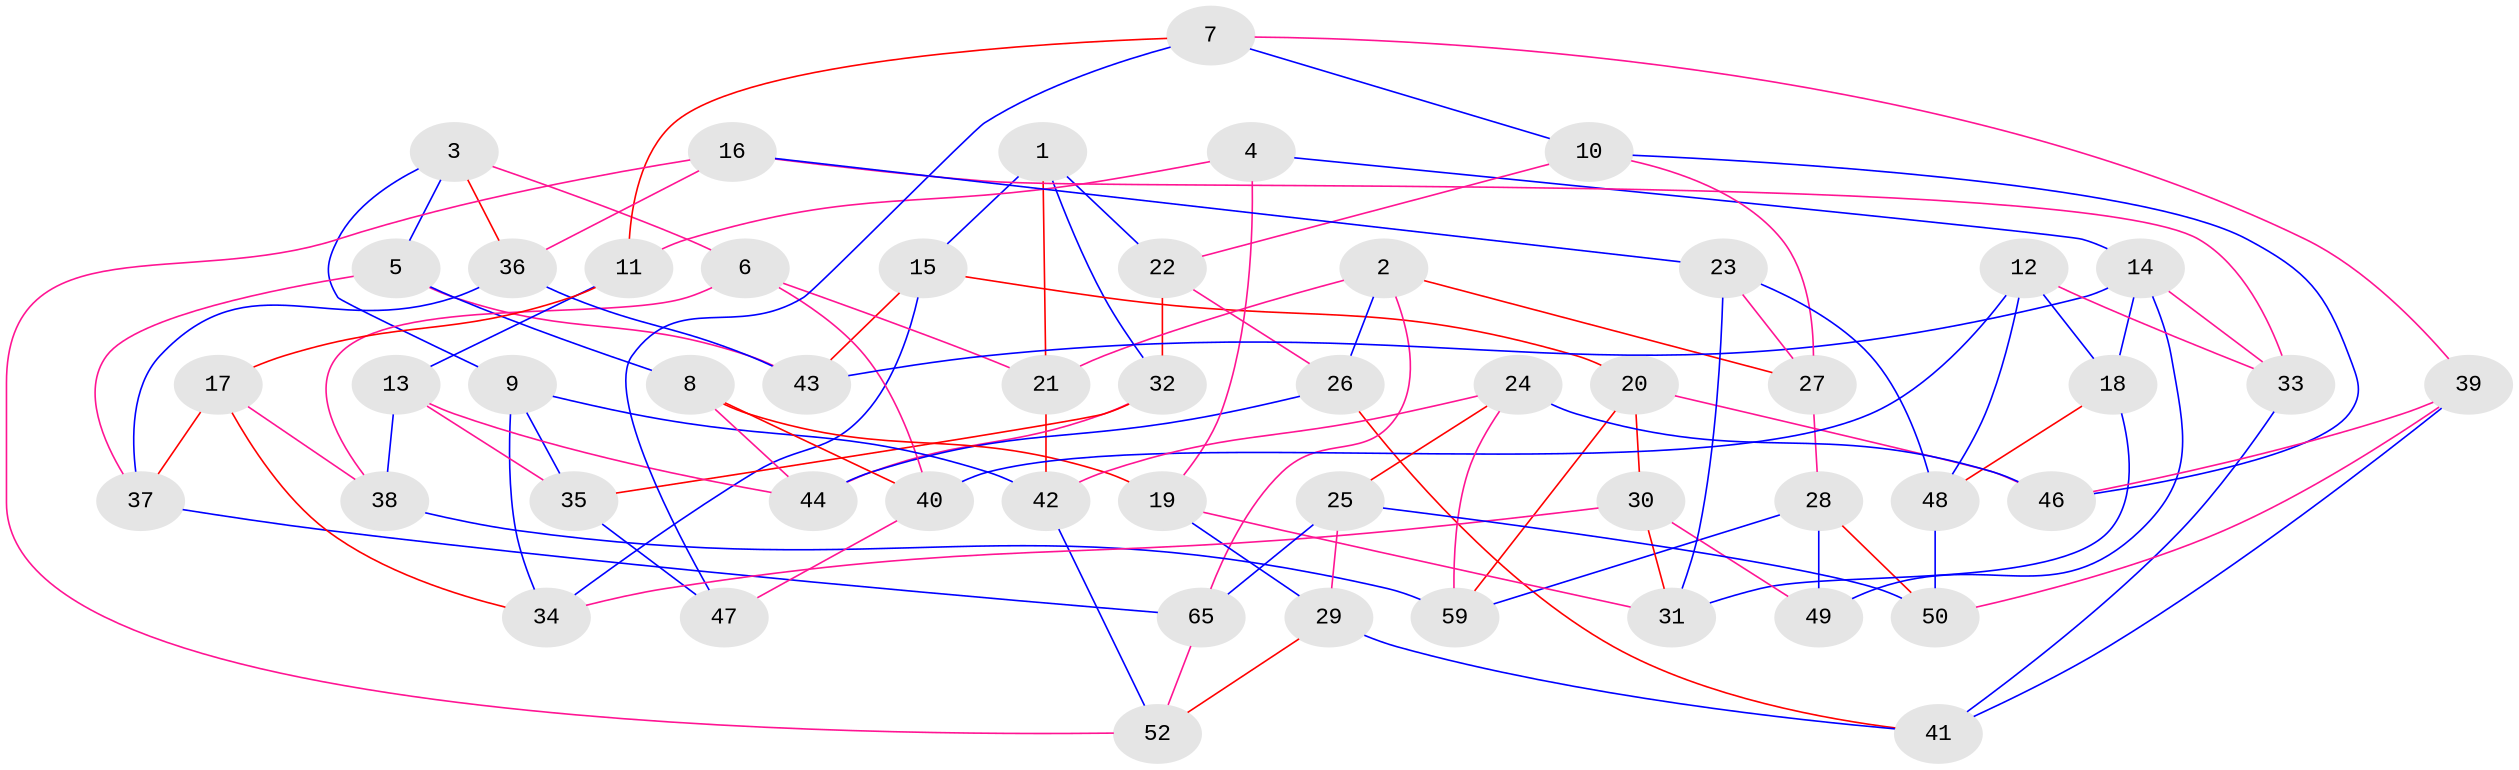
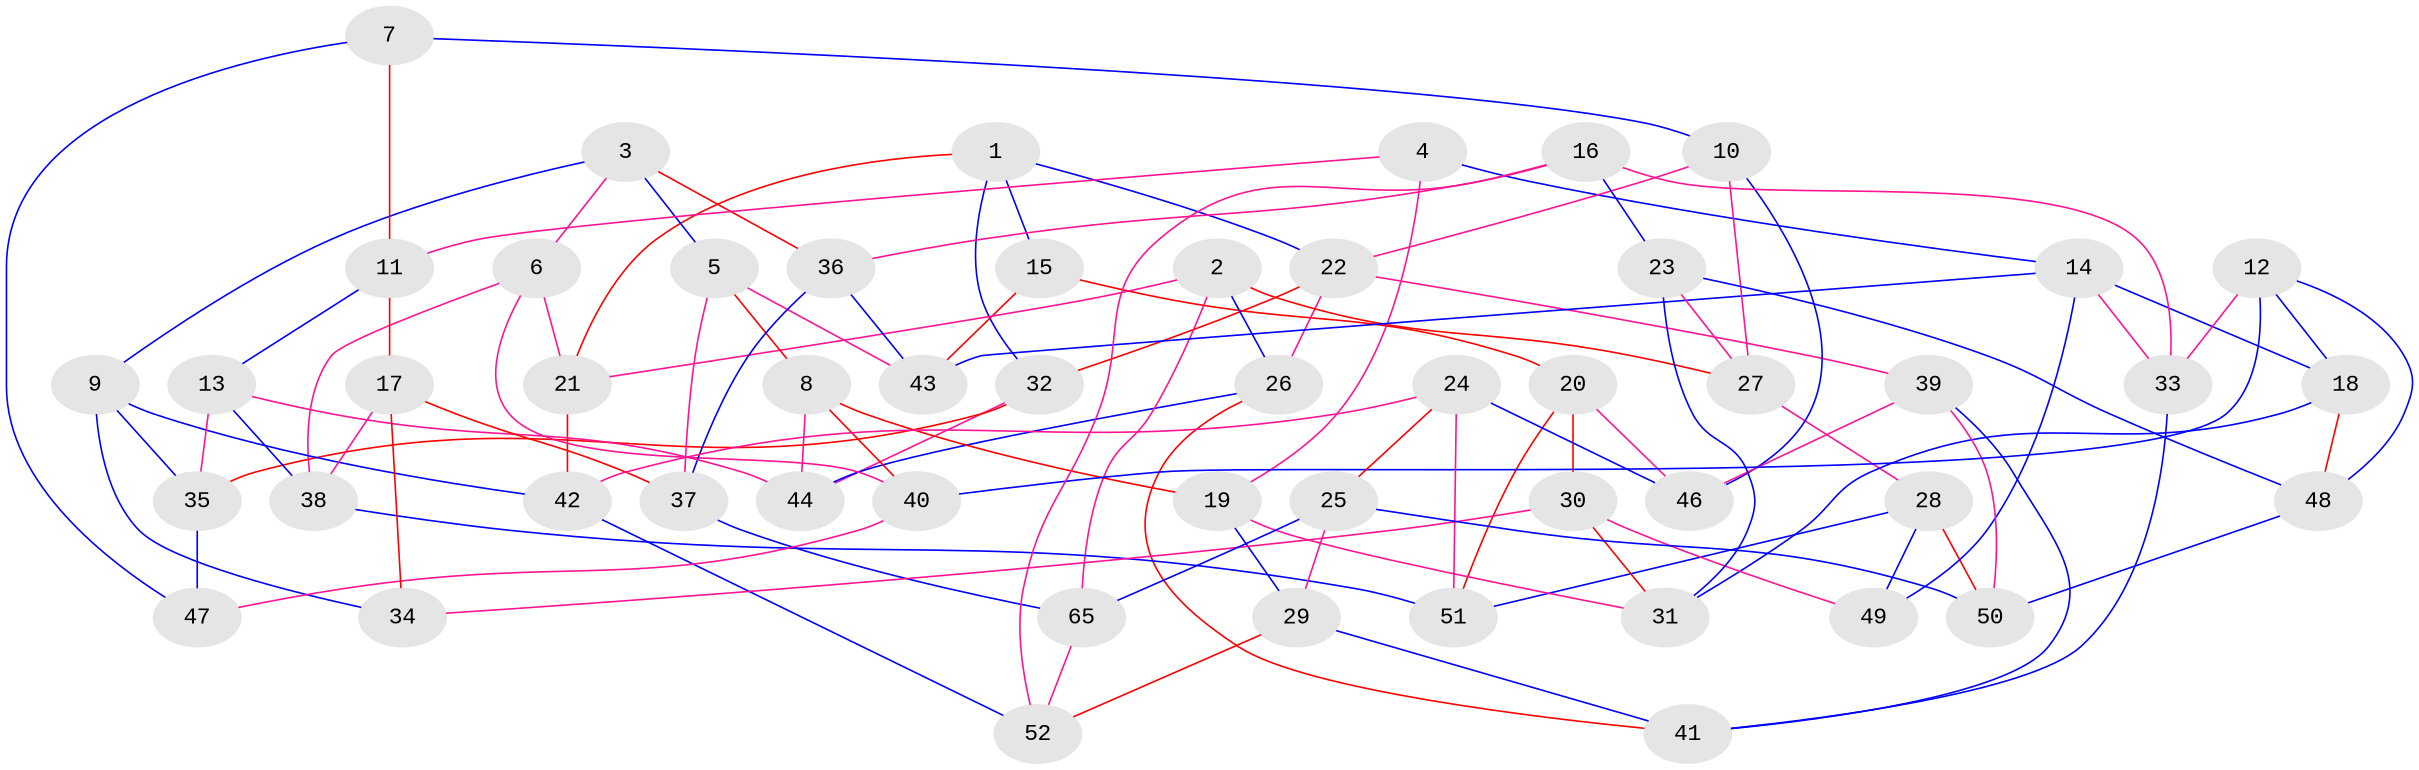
edge "7" -- "39": now "22" -- "39"
edge "5" -- "8": color blue -> red
edge "15" -- "34": removed
node "59": label "59" -> "51"
